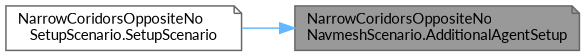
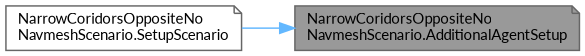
node "NarrowCoridorsOppositeNo SetupScenario.SetupScenario": label "NarrowCoridorsOppositeNo SetupScenario.SetupScenario" -> "NarrowCoridorsOppositeNo NavmeshScenario.SetupScenario"
